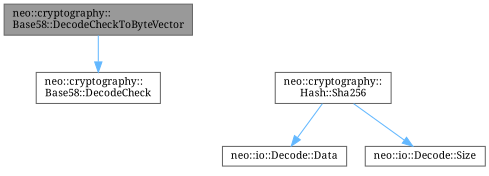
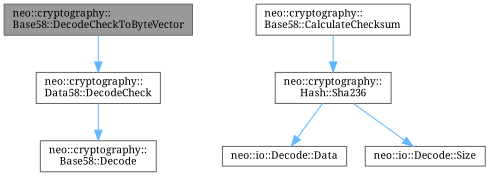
node "neo::cryptography:: Base58::CalculateChecksum": added
node "neo::cryptography:: Base58::DecodeCheck": label "neo::cryptography:: Base58::DecodeCheck" -> "neo::cryptography:: Data58::DecodeCheck"
node "neo::cryptography:: Hash::Sha256": label "neo::cryptography:: Hash::Sha256" -> "neo::cryptography:: Hash::Sha236"
node "neo::cryptography:: Base58::Decode": added
